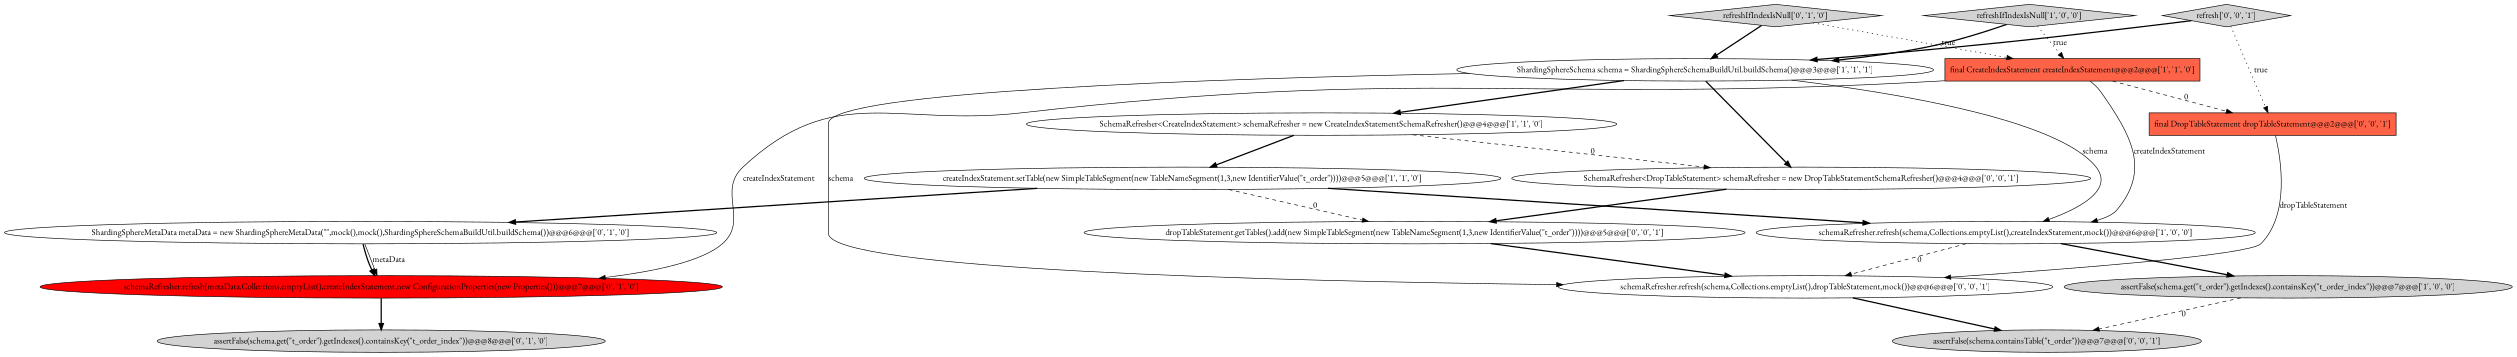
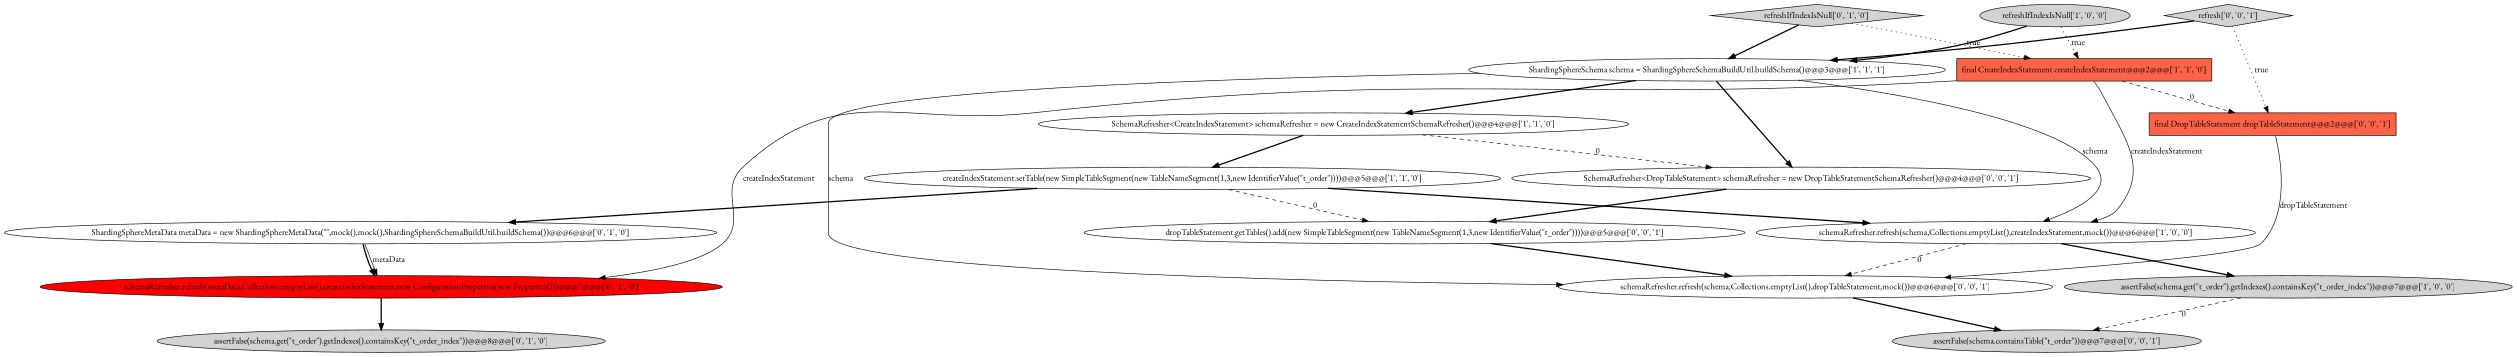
node "refreshIfIndexIsNull['1', '0', '0']": shape diamond -> ellipse
